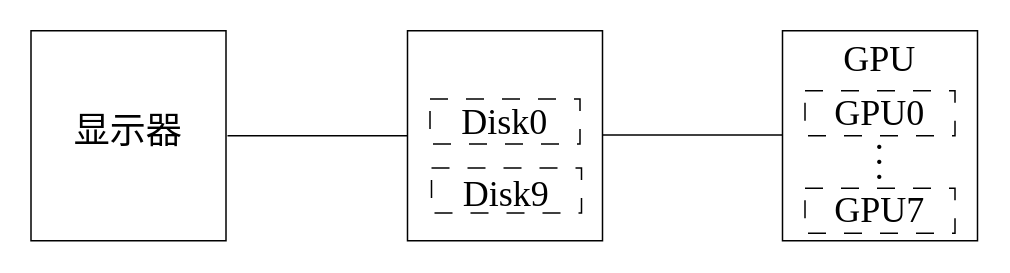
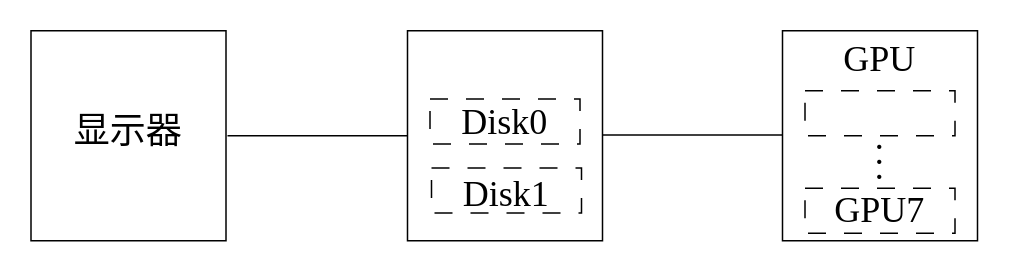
node "GPU0": removed
node "Disk9": label "Disk9" -> "Disk1"
